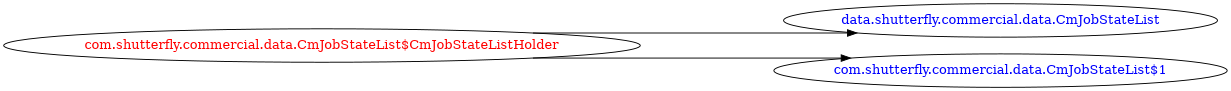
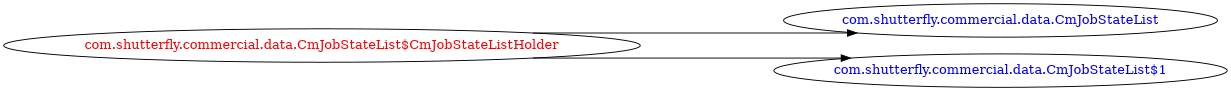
node "data.shutterfly.commercial.data.CmJobStateList": label "data.shutterfly.commercial.data.CmJobStateList" -> "com.shutterfly.commercial.data.CmJobStateList"
